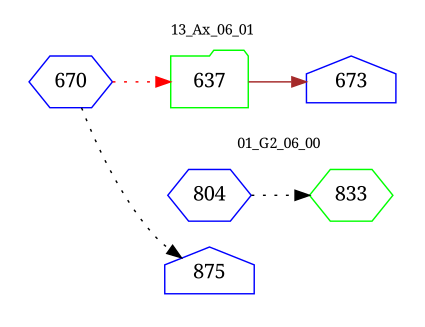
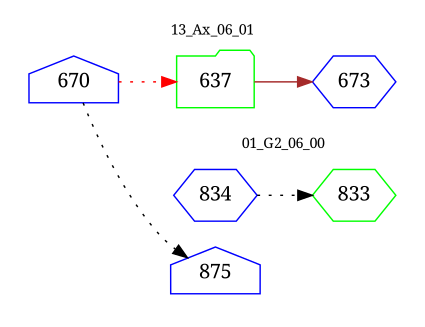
node "670": shape hexagon -> house
node "673": shape house -> hexagon
node "804": label "804" -> "834"
